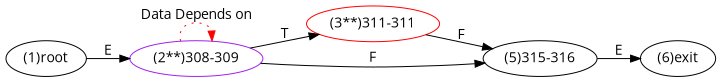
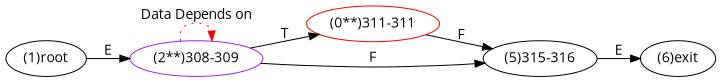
node "(3**)311-311": label "(3**)311-311" -> "(0**)311-311"
